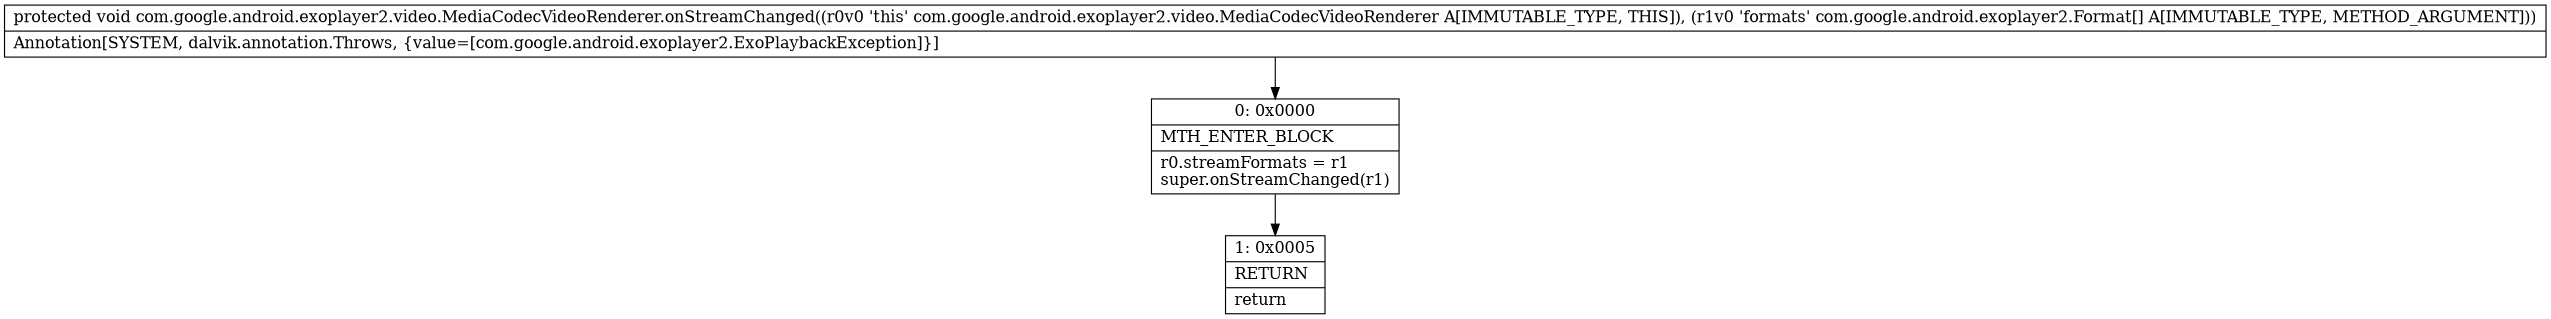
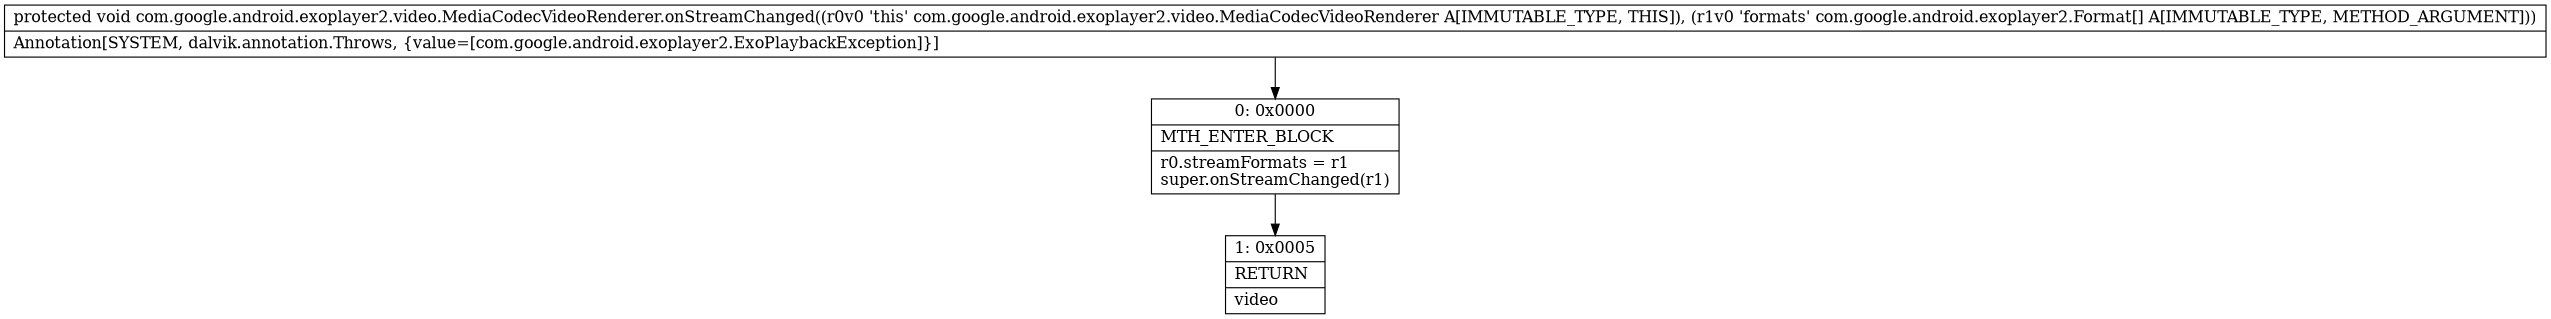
node "1: 0x0005": text "return" -> "video"
